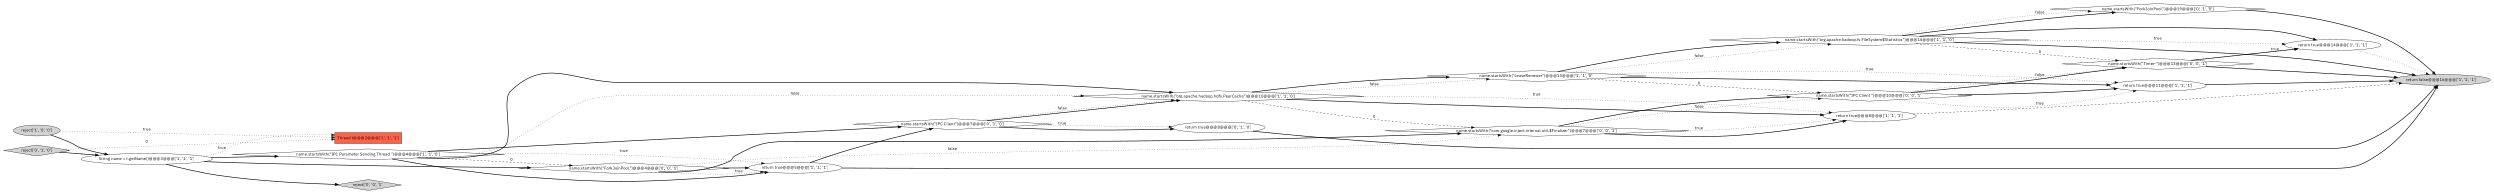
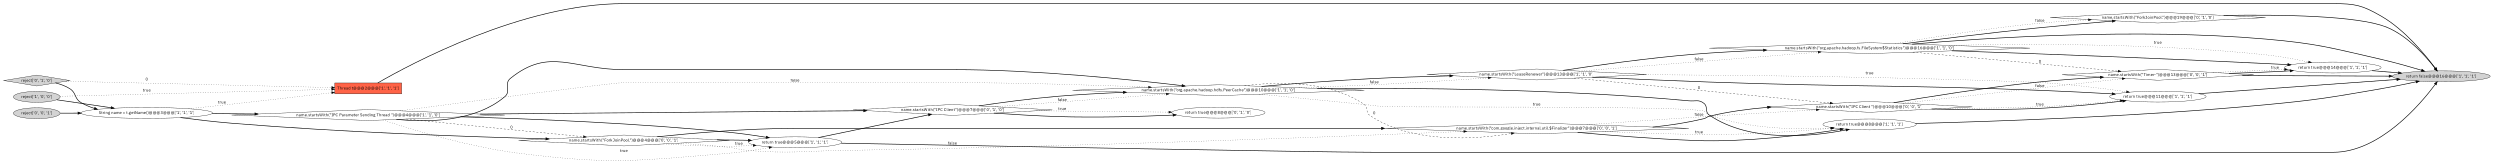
edge "return true@@@14@@@['1', '1', '1']" -> "return false@@@16@@@['1', '1', '1']": style dotted -> bold
edge "return true@@@8@@@['1', '1', '1']" -> "return false@@@16@@@['1', '1', '1']": style dashed -> bold
edge "return true@@@8@@@['0', '1', '0']" -> "return false@@@16@@@['1', '1', '1']": now "Thread t@@@2@@@['1', '1', '1']" -> "return false@@@16@@@['1', '1', '1']"
edge "String name = t.getName()@@@3@@@['1', '1', '1']" -> "reject['0', '0', '1']": reversed
node "reject['0', '0', '1']": shape diamond -> ellipse
